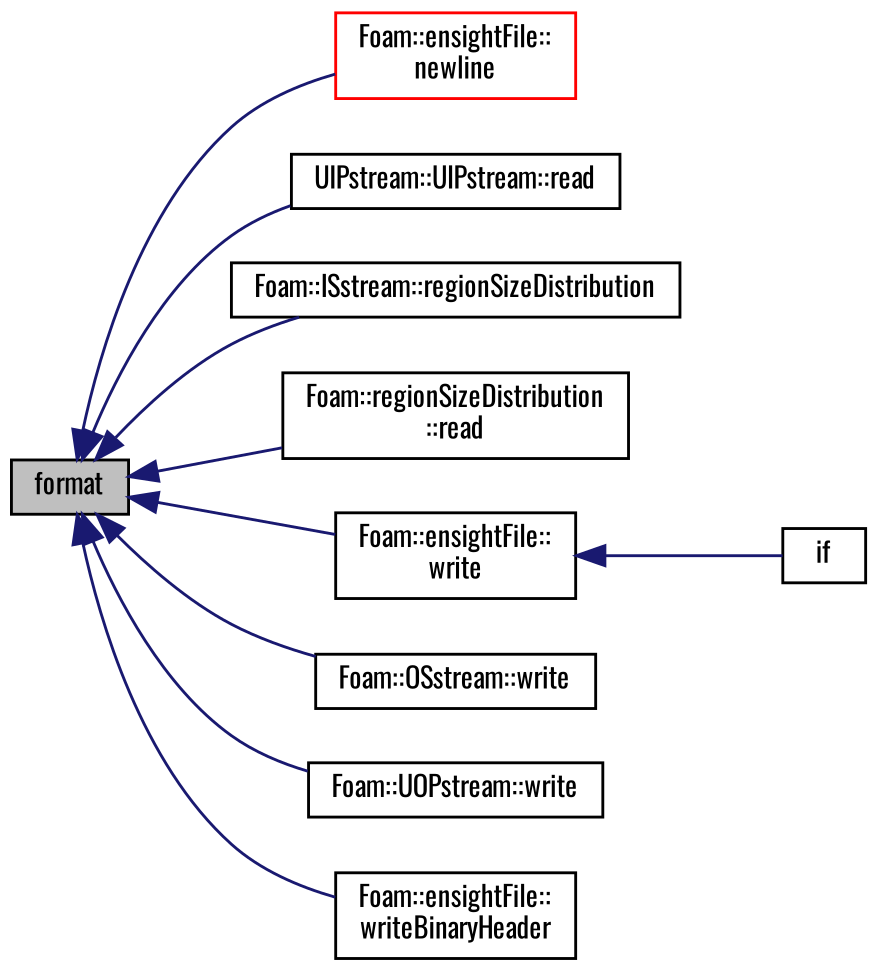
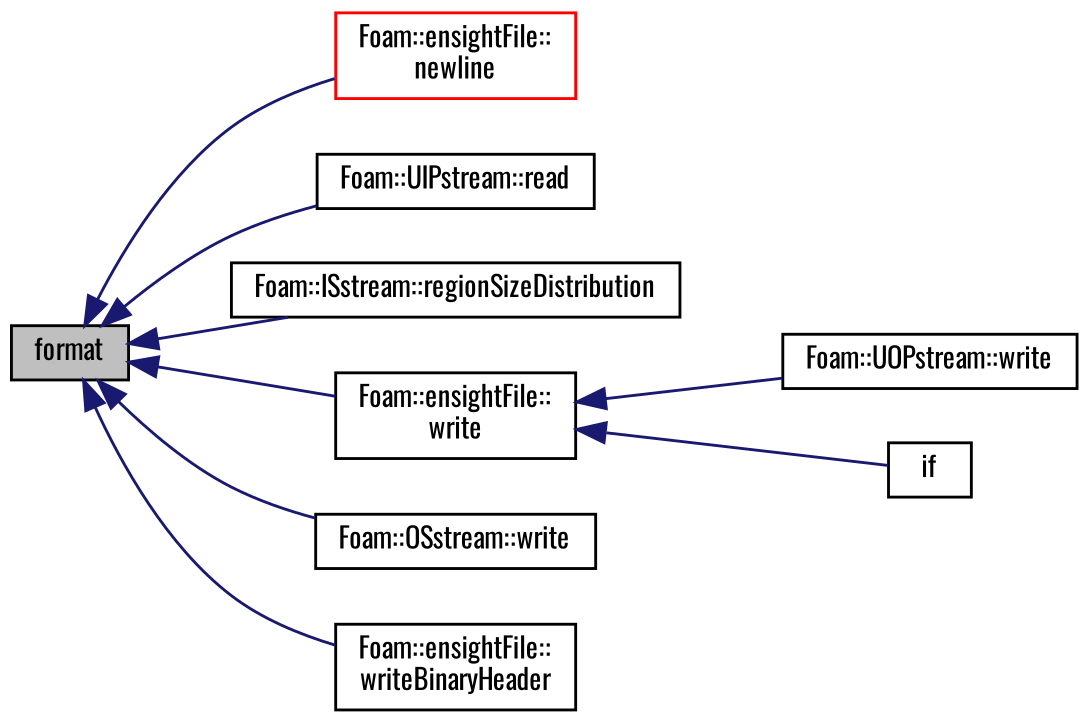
node "UIPstream::UIPstream::read": label "UIPstream::UIPstream::read" -> "Foam::UIPstream::read"
node "Foam::regionSizeDistribution ::read": removed
edge "Foam::UOPstream::write" -> "format": now "Foam::UOPstream::write" -> "Foam::ensightFile:: write"
